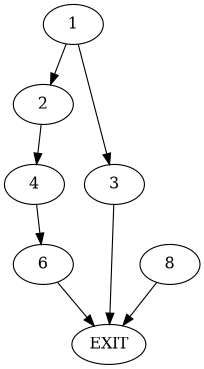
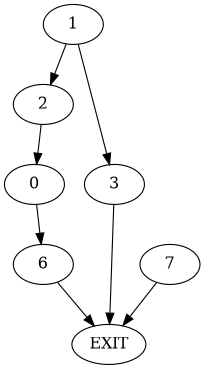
node "4": label "4" -> "0"
node "8": label "8" -> "7"
